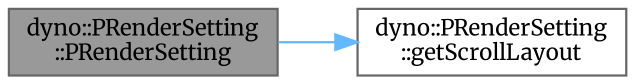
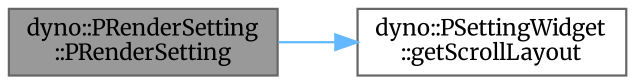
node "dyno::PRenderSetting ::getScrollLayout": label "dyno::PRenderSetting ::getScrollLayout" -> "dyno::PSettingWidget ::getScrollLayout"
